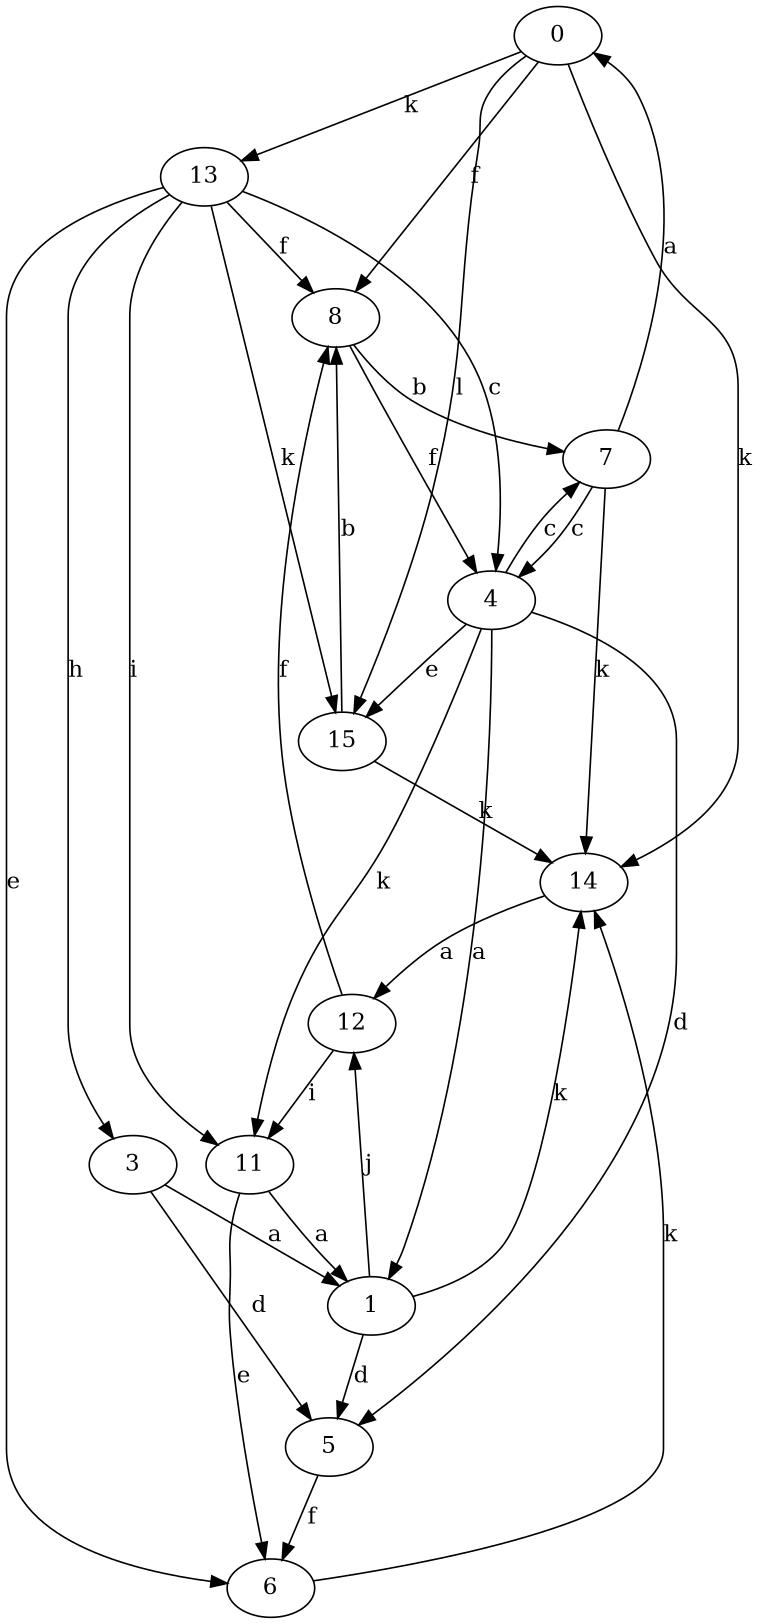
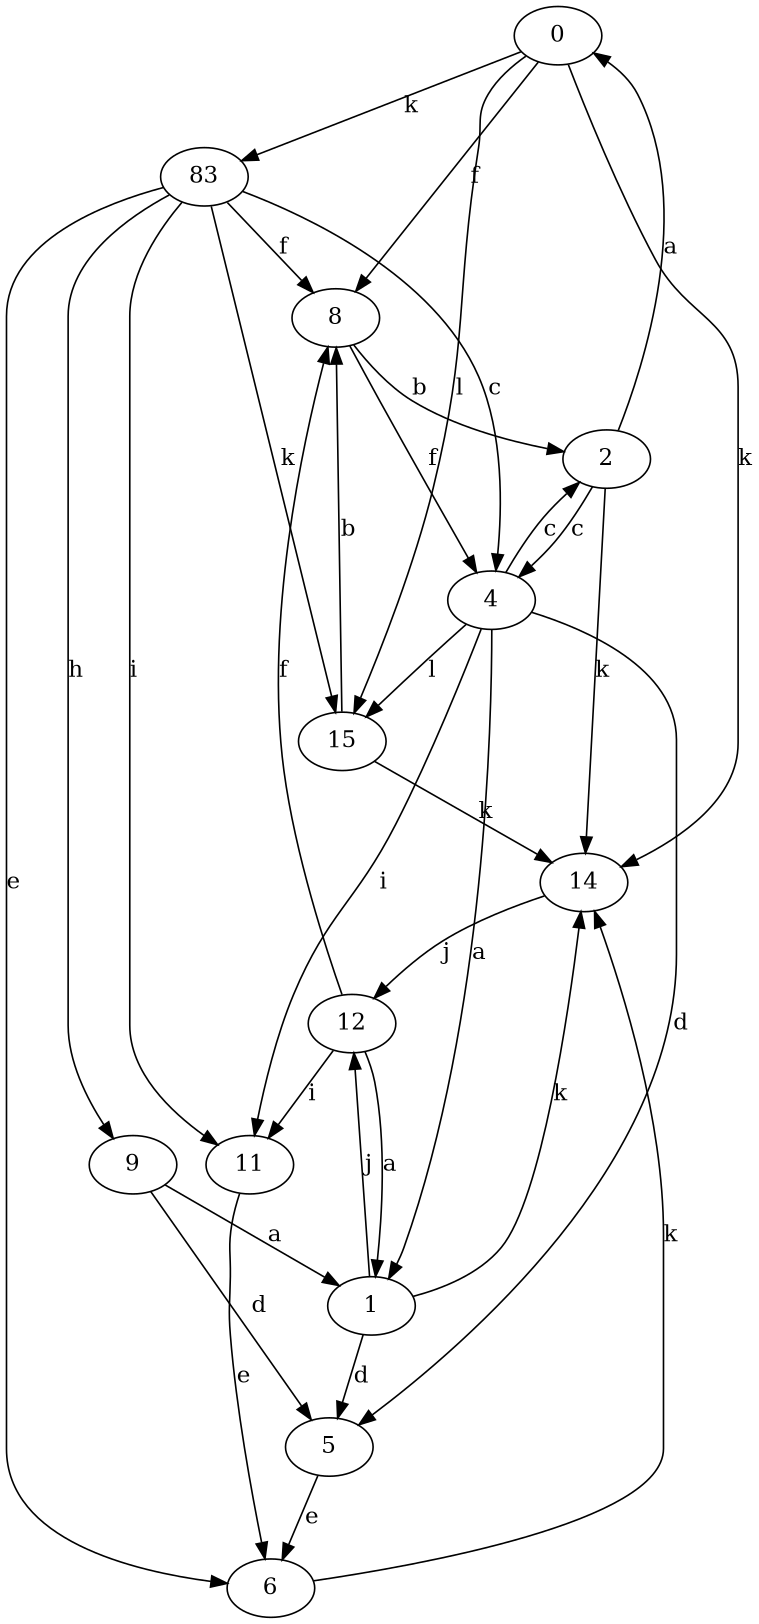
node "13": label "13" -> "83"
node "7": label "7" -> "2"
edge "4" -> "15": label "e" -> "l"
edge "4" -> "11": label "k" -> "i"
edge "14" -> "12": label "a" -> "j"
node "3": label "3" -> "9"
edge "11" -> "1": now "12" -> "1"
edge "5" -> "6": label "f" -> "e"
